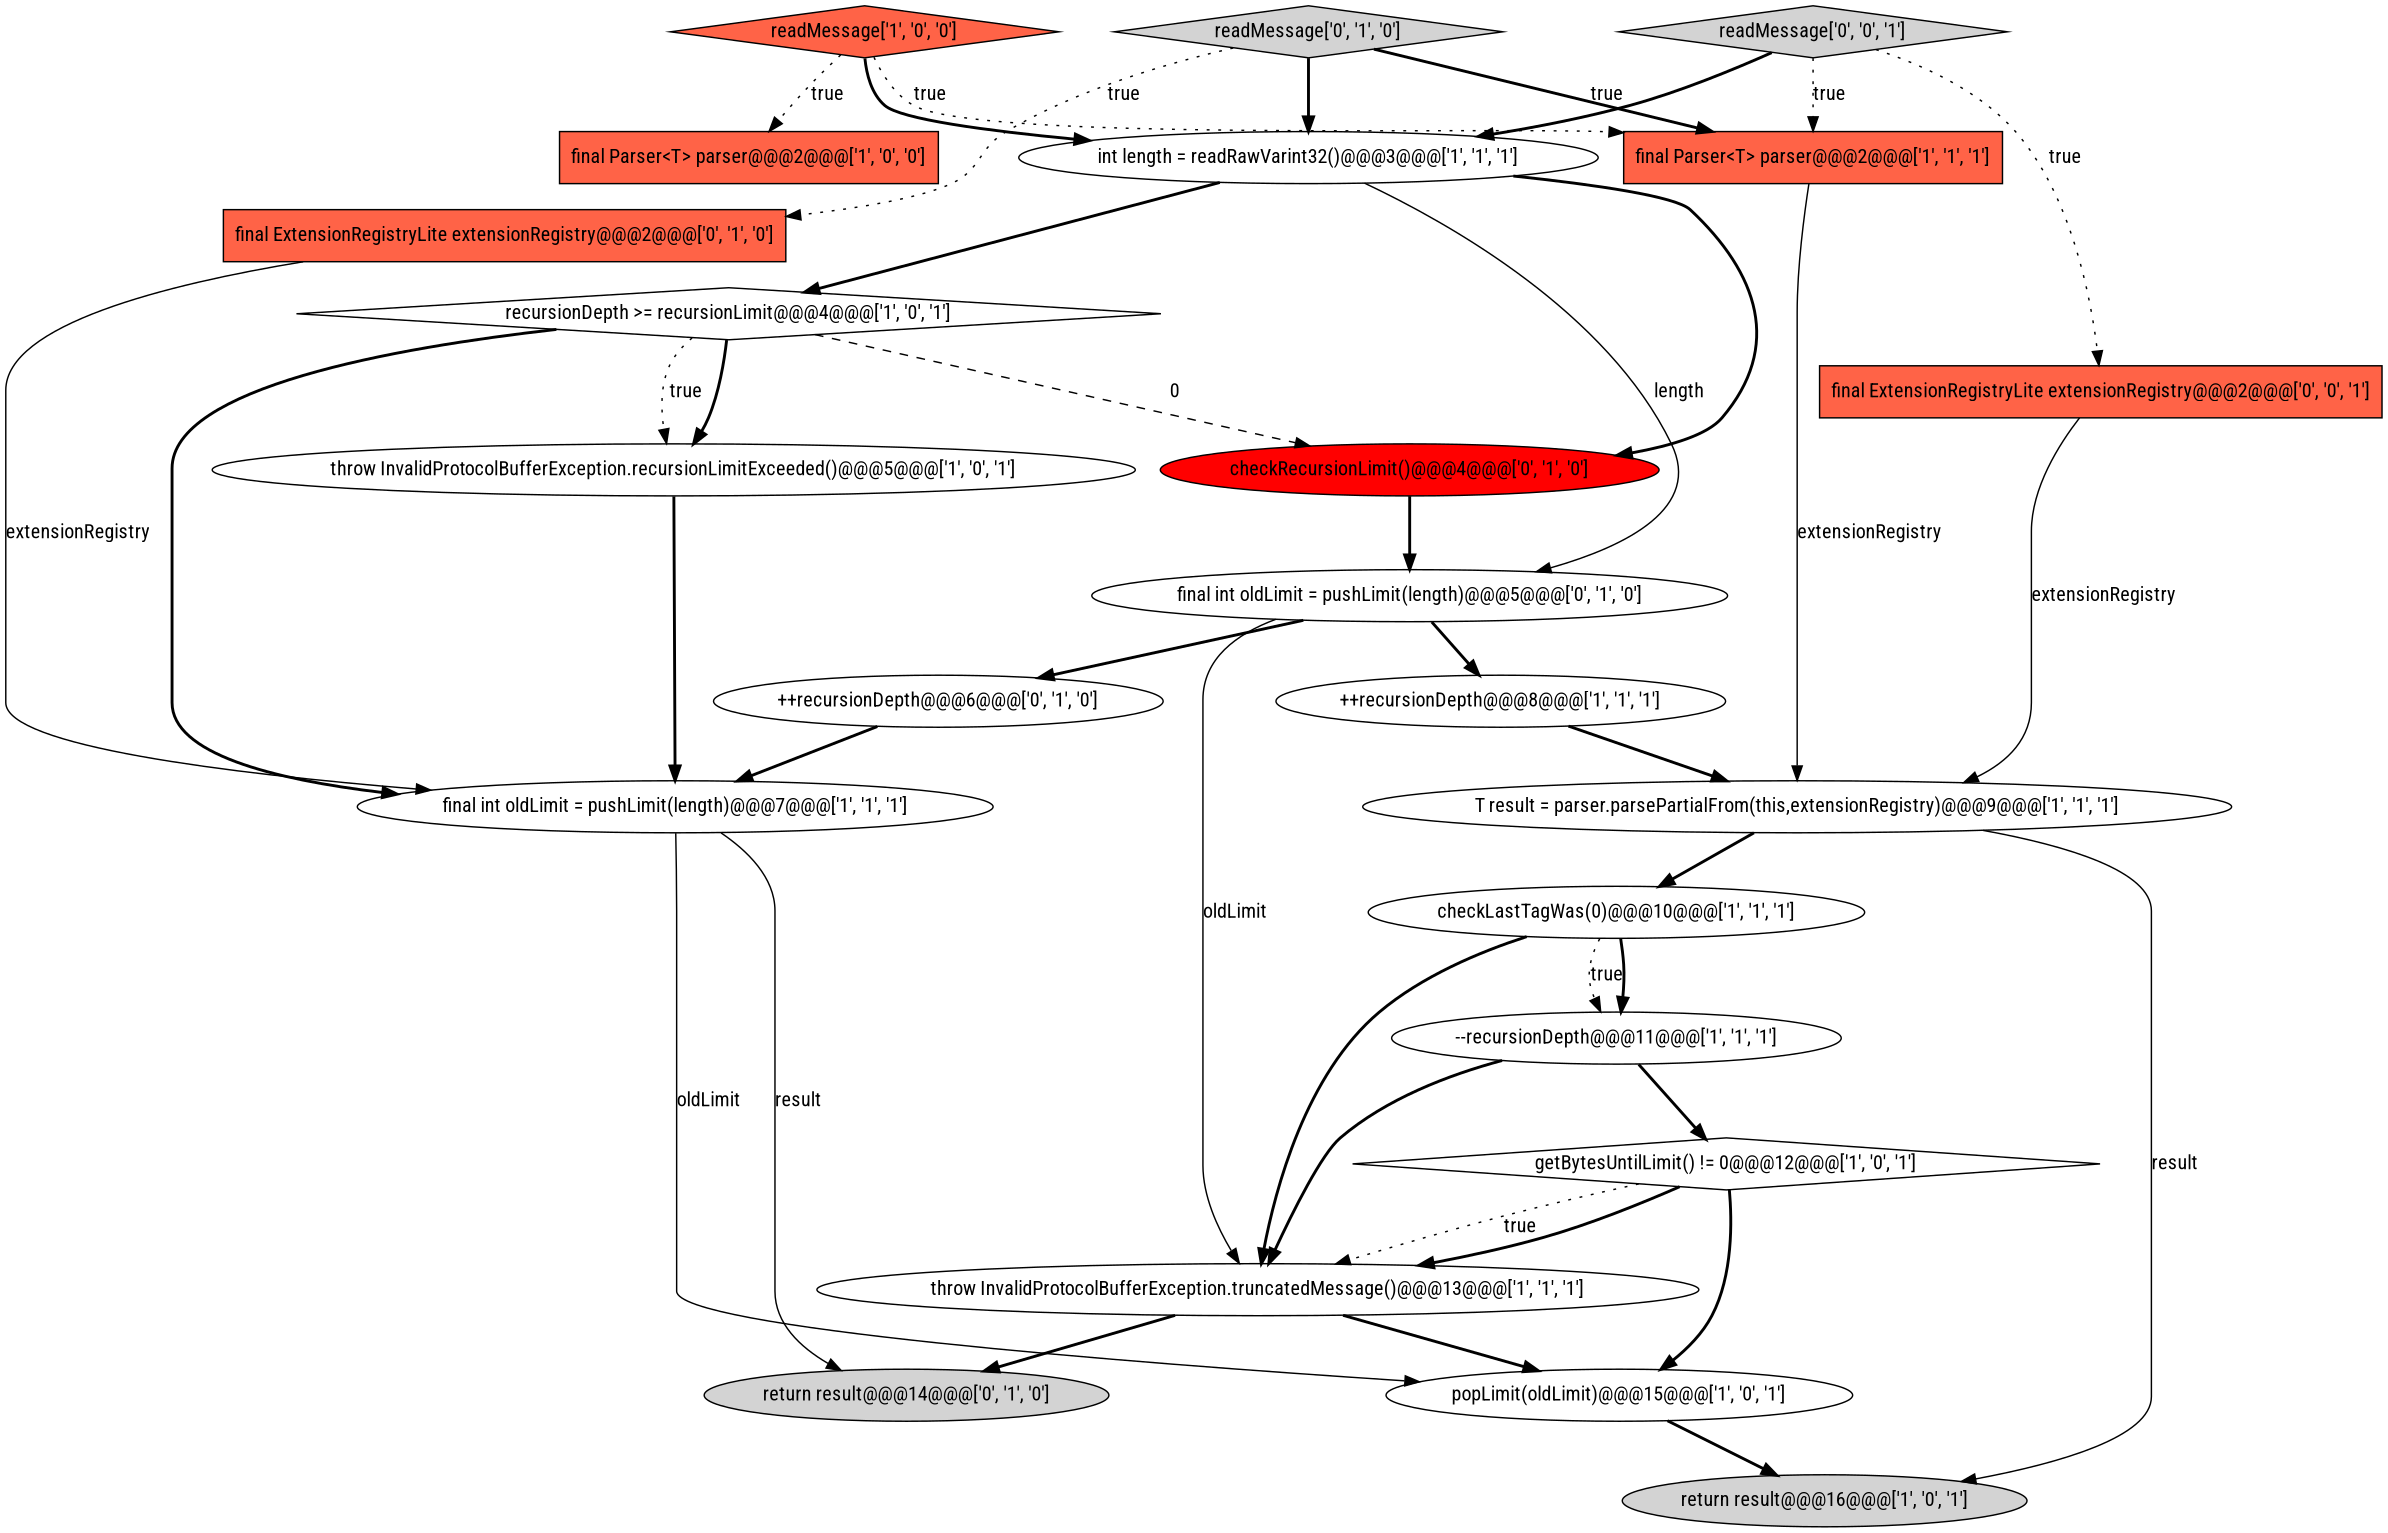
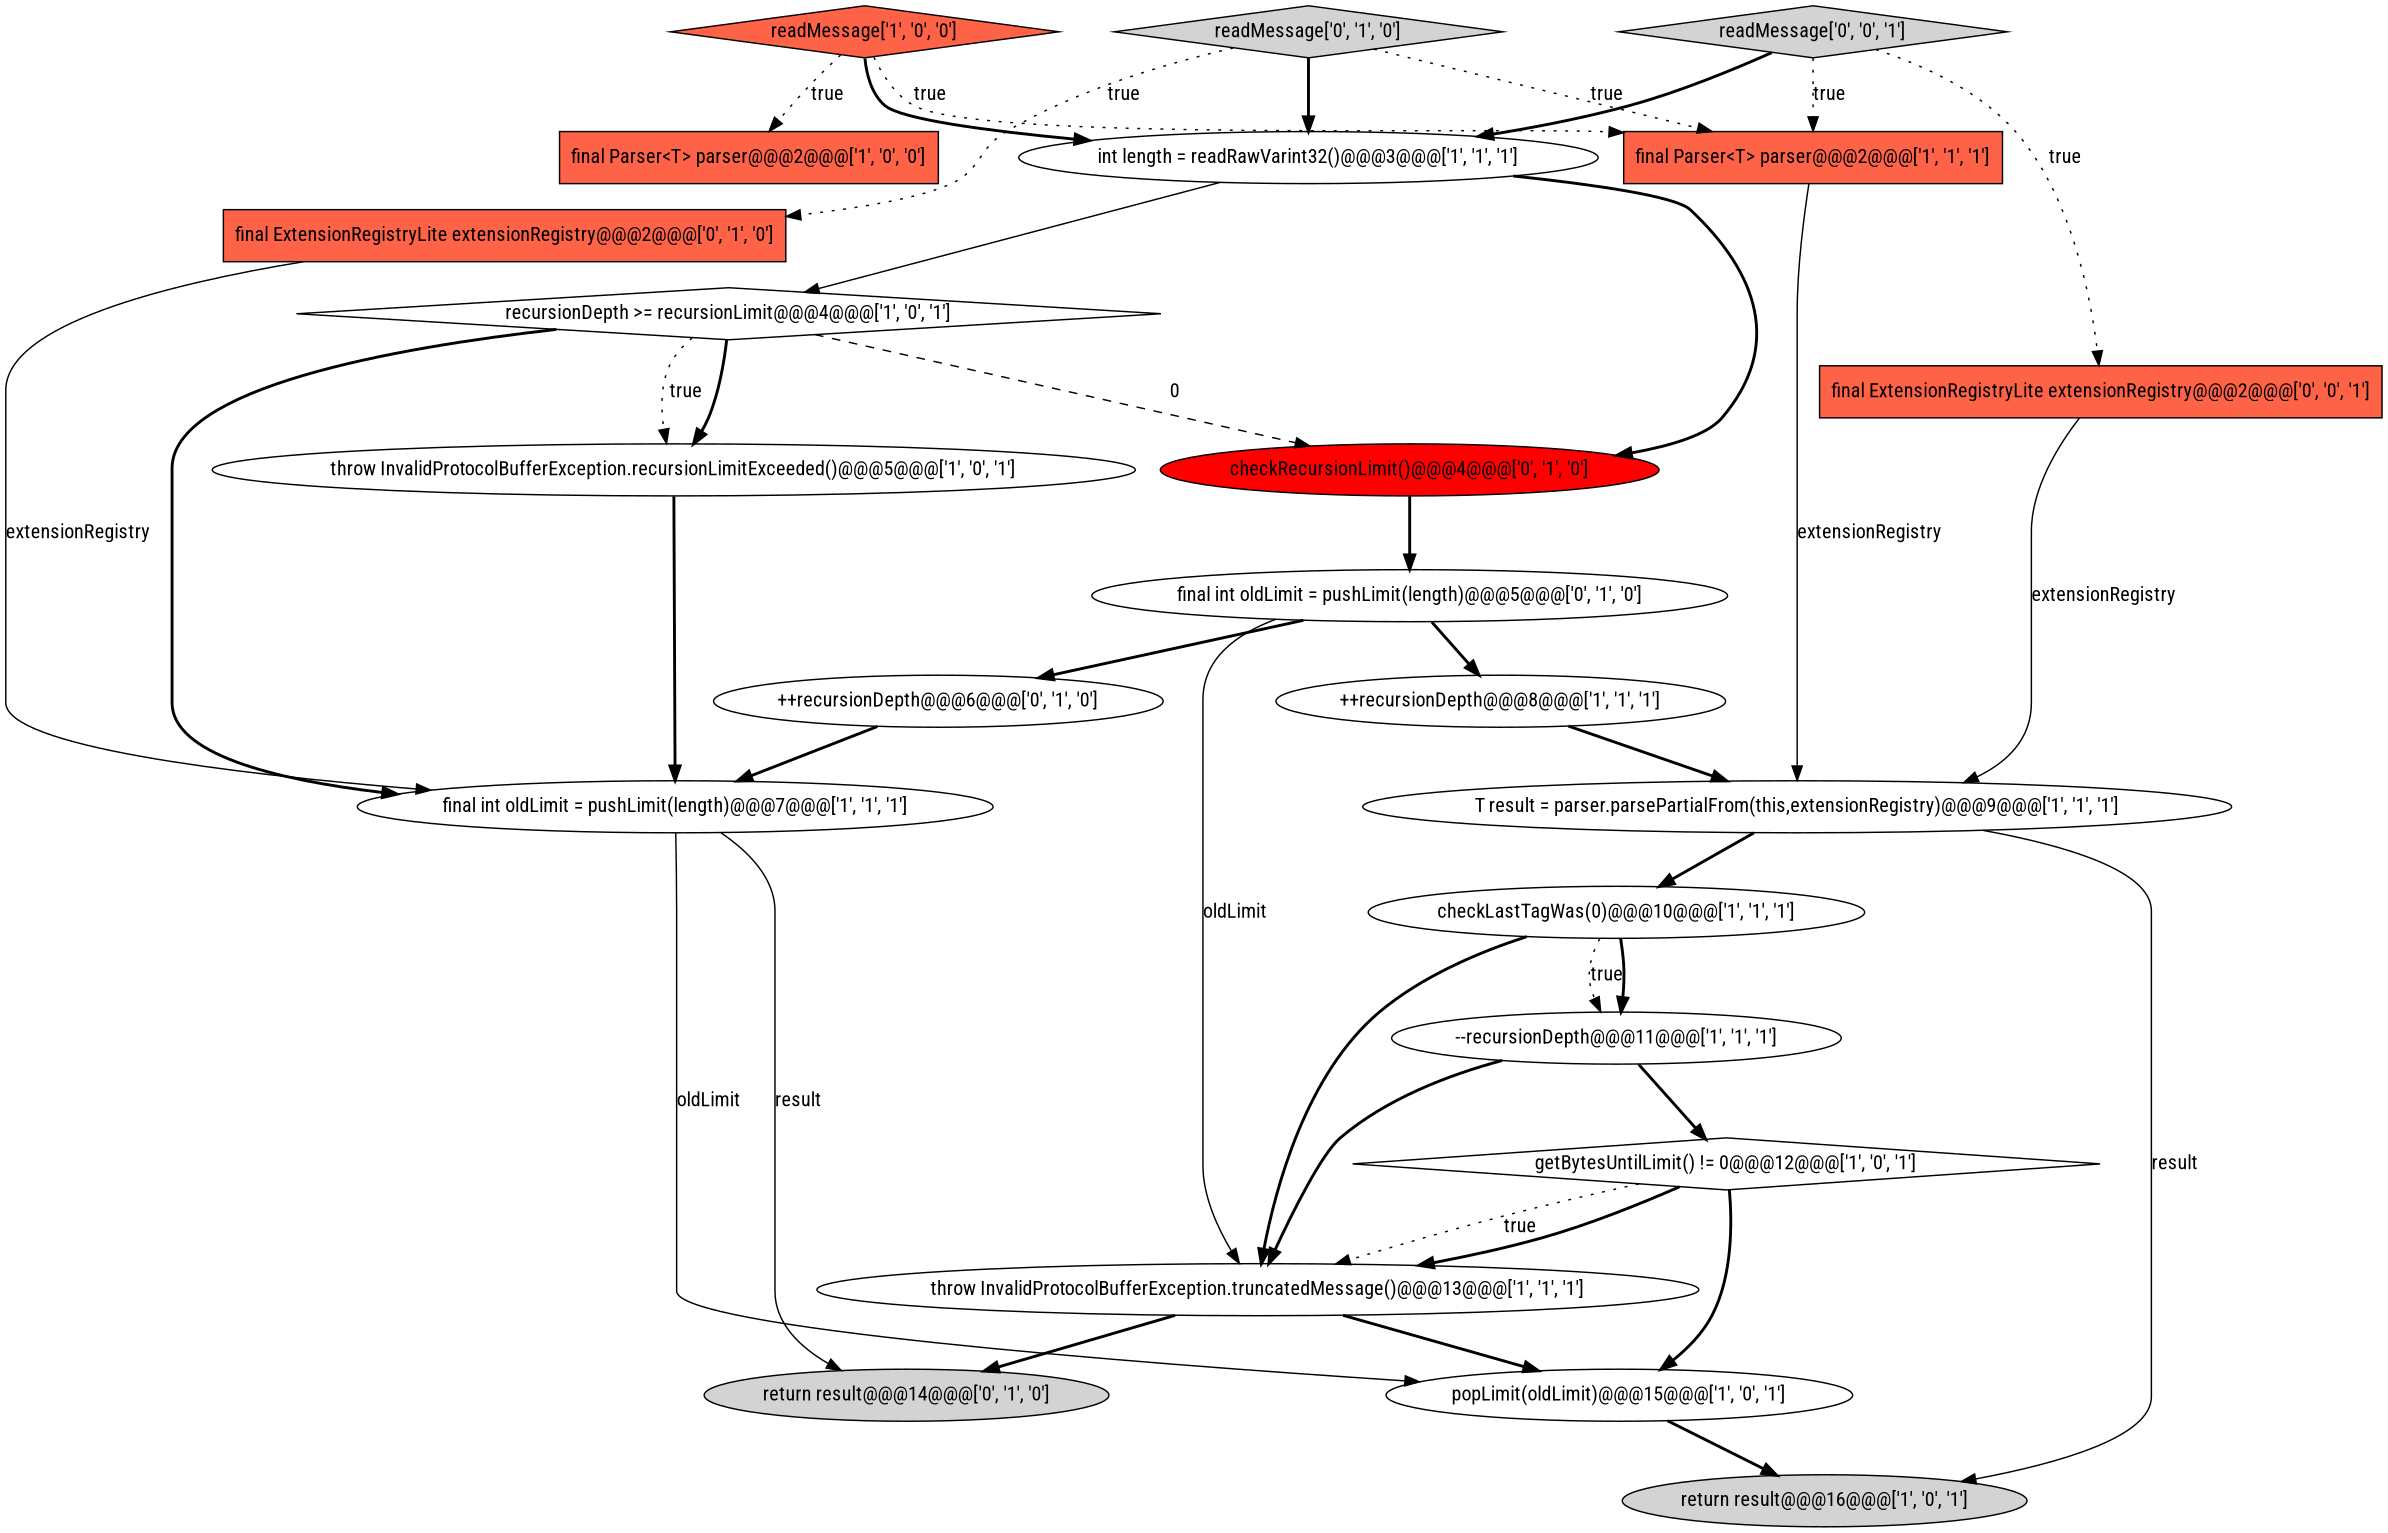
edge "readMessage['0', '1', '0']" -> "final Parser<T> parser@@@2@@@['1', '1', '1']": style bold -> dotted
edge "int length = readRawVarint32()@@@3@@@['1', '1', '1']" -> "recursionDepth >= recursionLimit@@@4@@@['1', '0', '1']": style bold -> solid
edge "int length = readRawVarint32()@@@3@@@['1', '1', '1']" -> "final int oldLimit = pushLimit(length)@@@5@@@['0', '1', '0']": removed, label "length"
